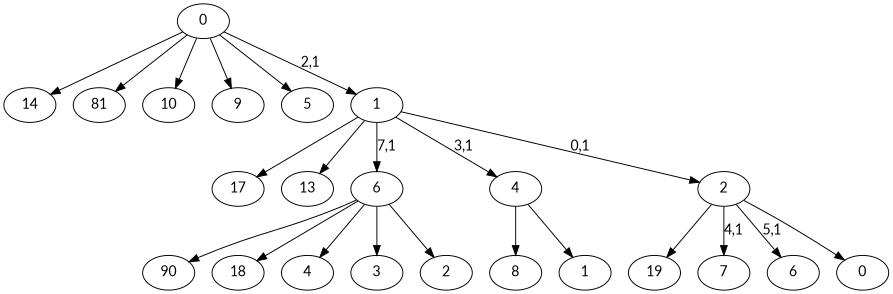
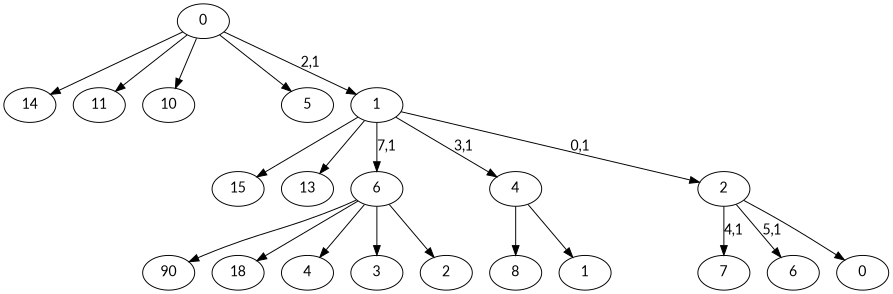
node "81": label "81" -> "11"
node "9": removed
node "17": label "17" -> "15"
node "19": removed
